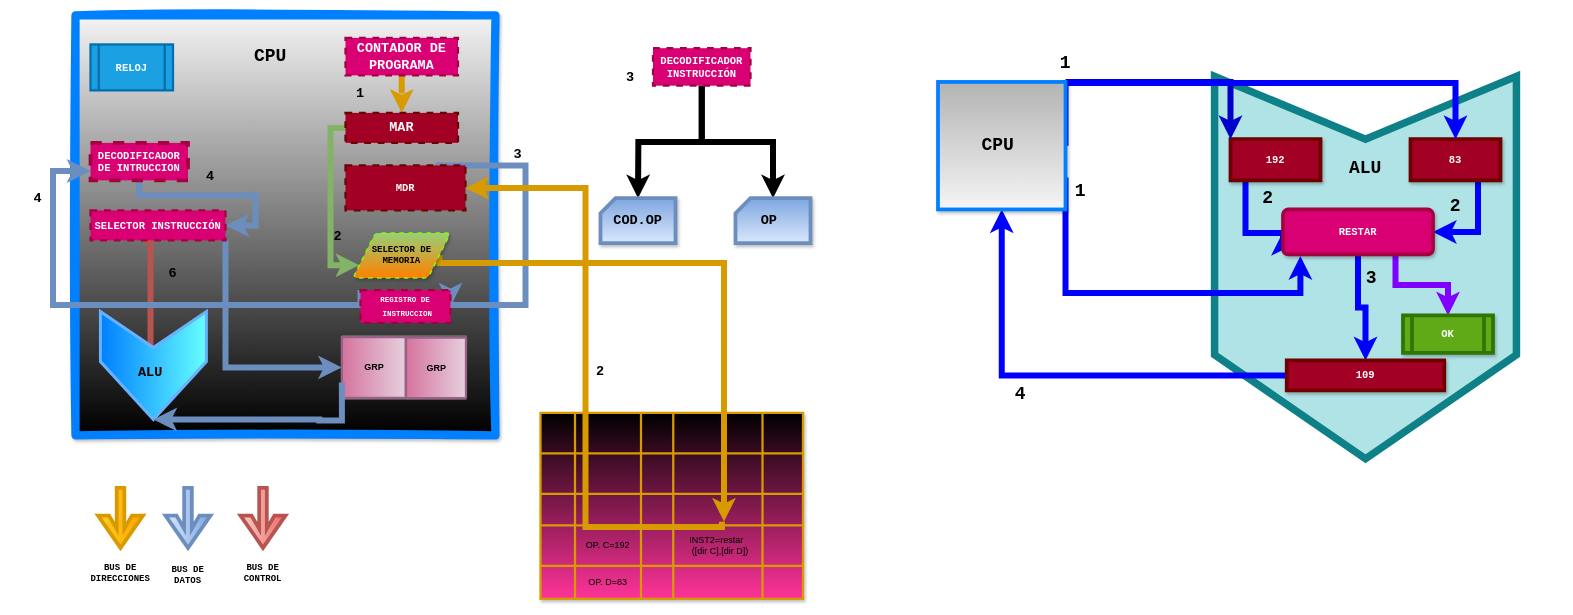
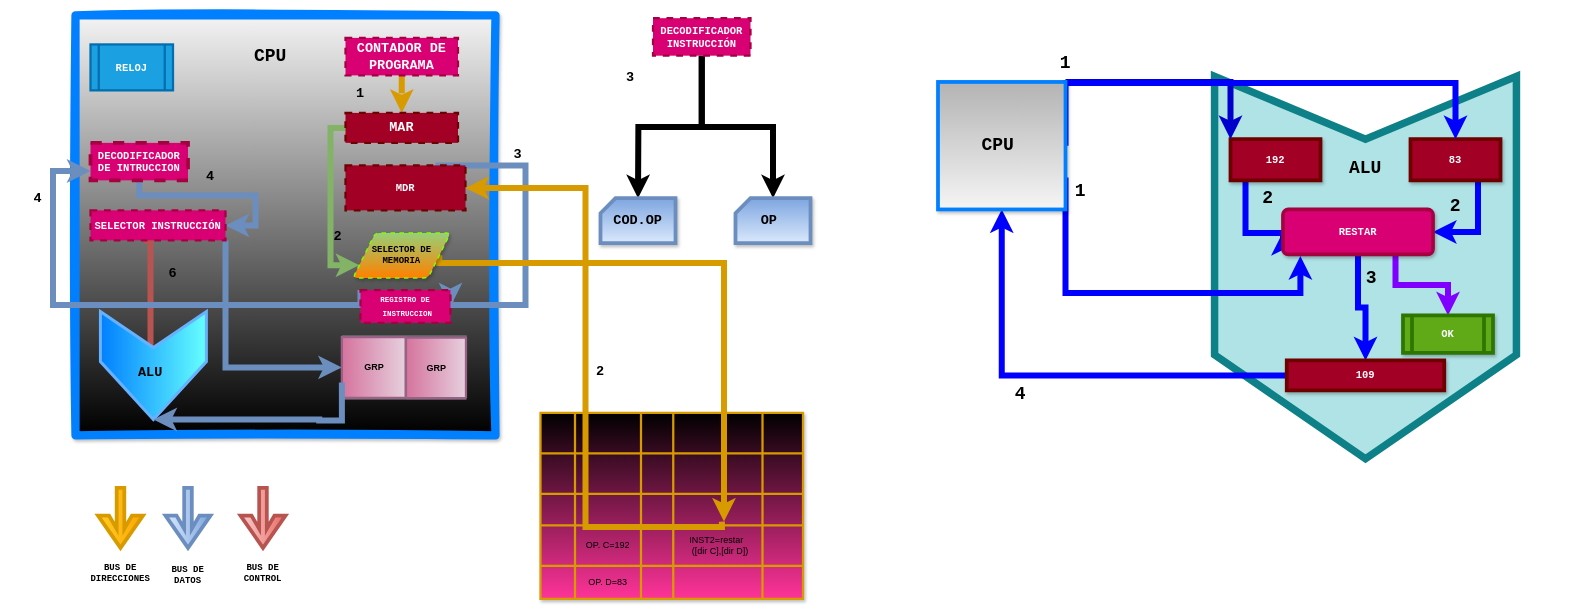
node "DECODIFICADOR INSTRUCCIÓN": moved (702, 67) -> (702, 37)
